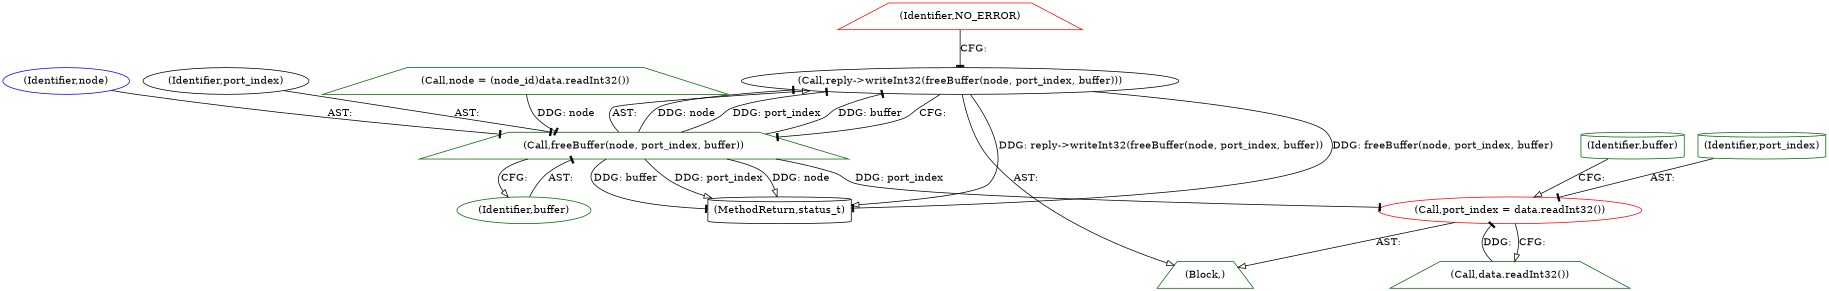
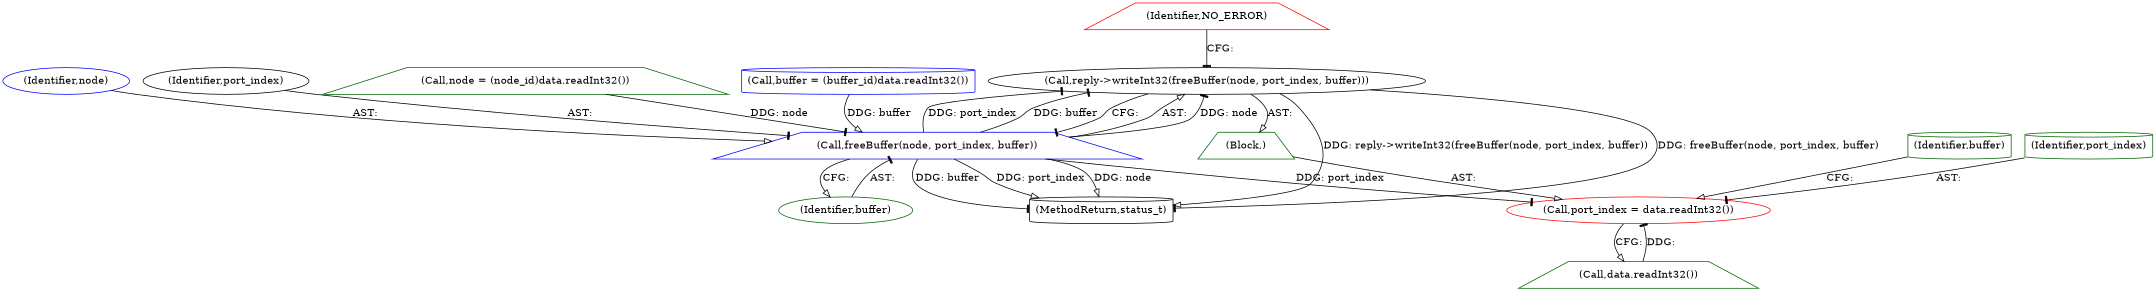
node "(Call,buffer = (buffer_id)data.readInt32())": added
edge "(Identifier,node)" -> "(Call,freeBuffer(node, port_index, buffer))": arrowhead tee -> onormal
node "(Call,freeBuffer(node, port_index, buffer))": color darkgreen -> blue
edge "(Call,port_index = data.readInt32())" -> "(Block,)": reversed
